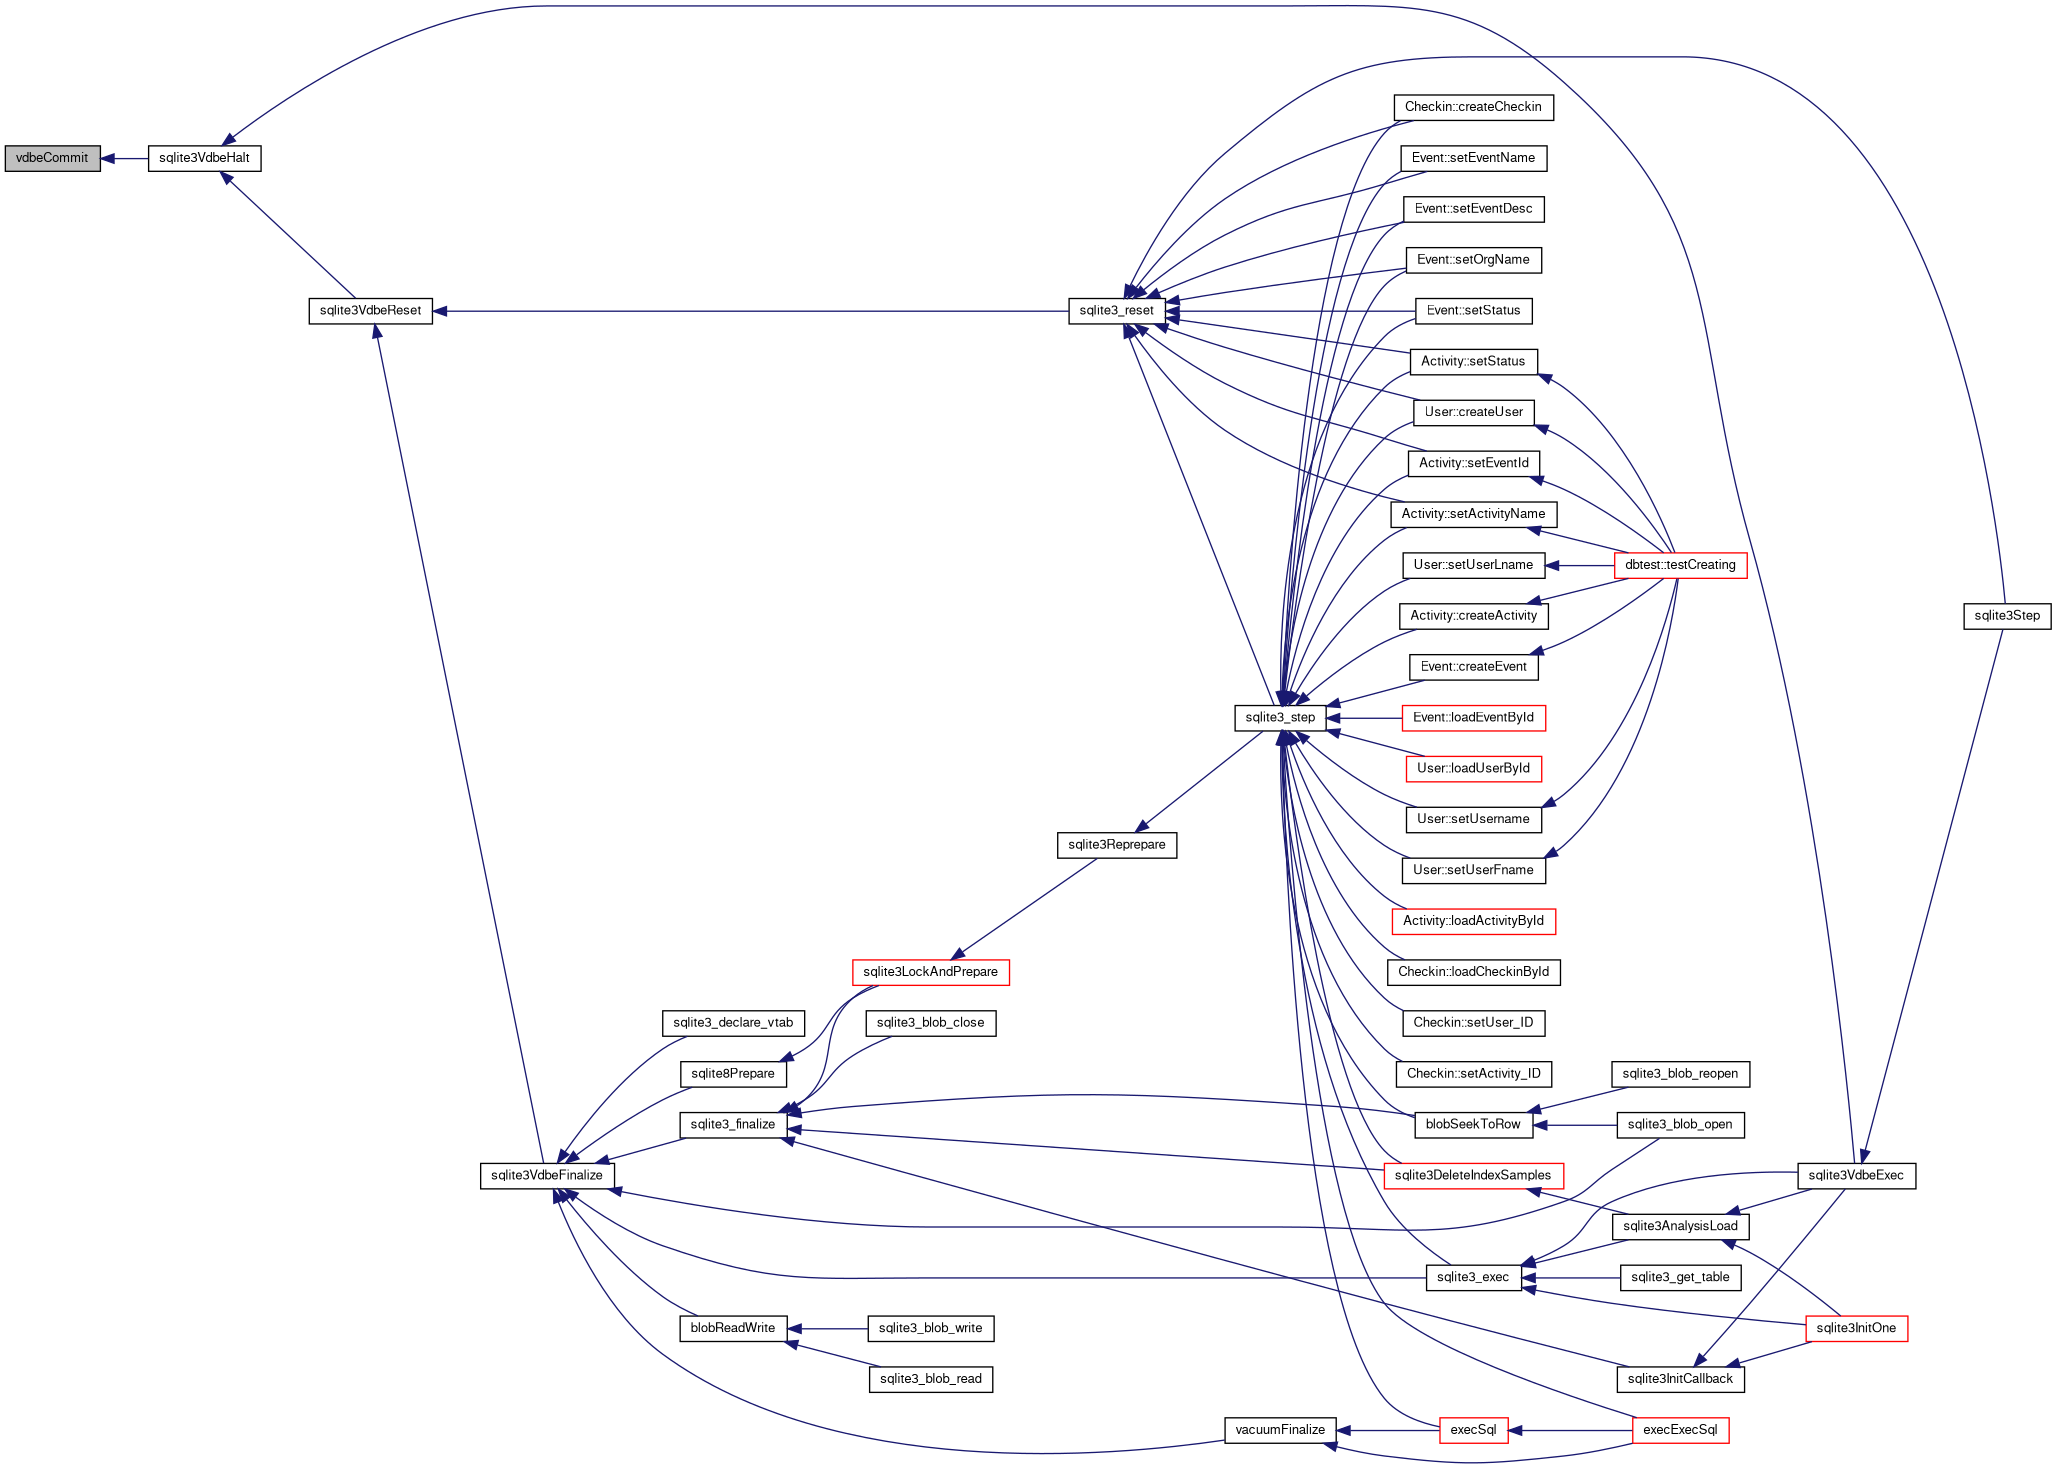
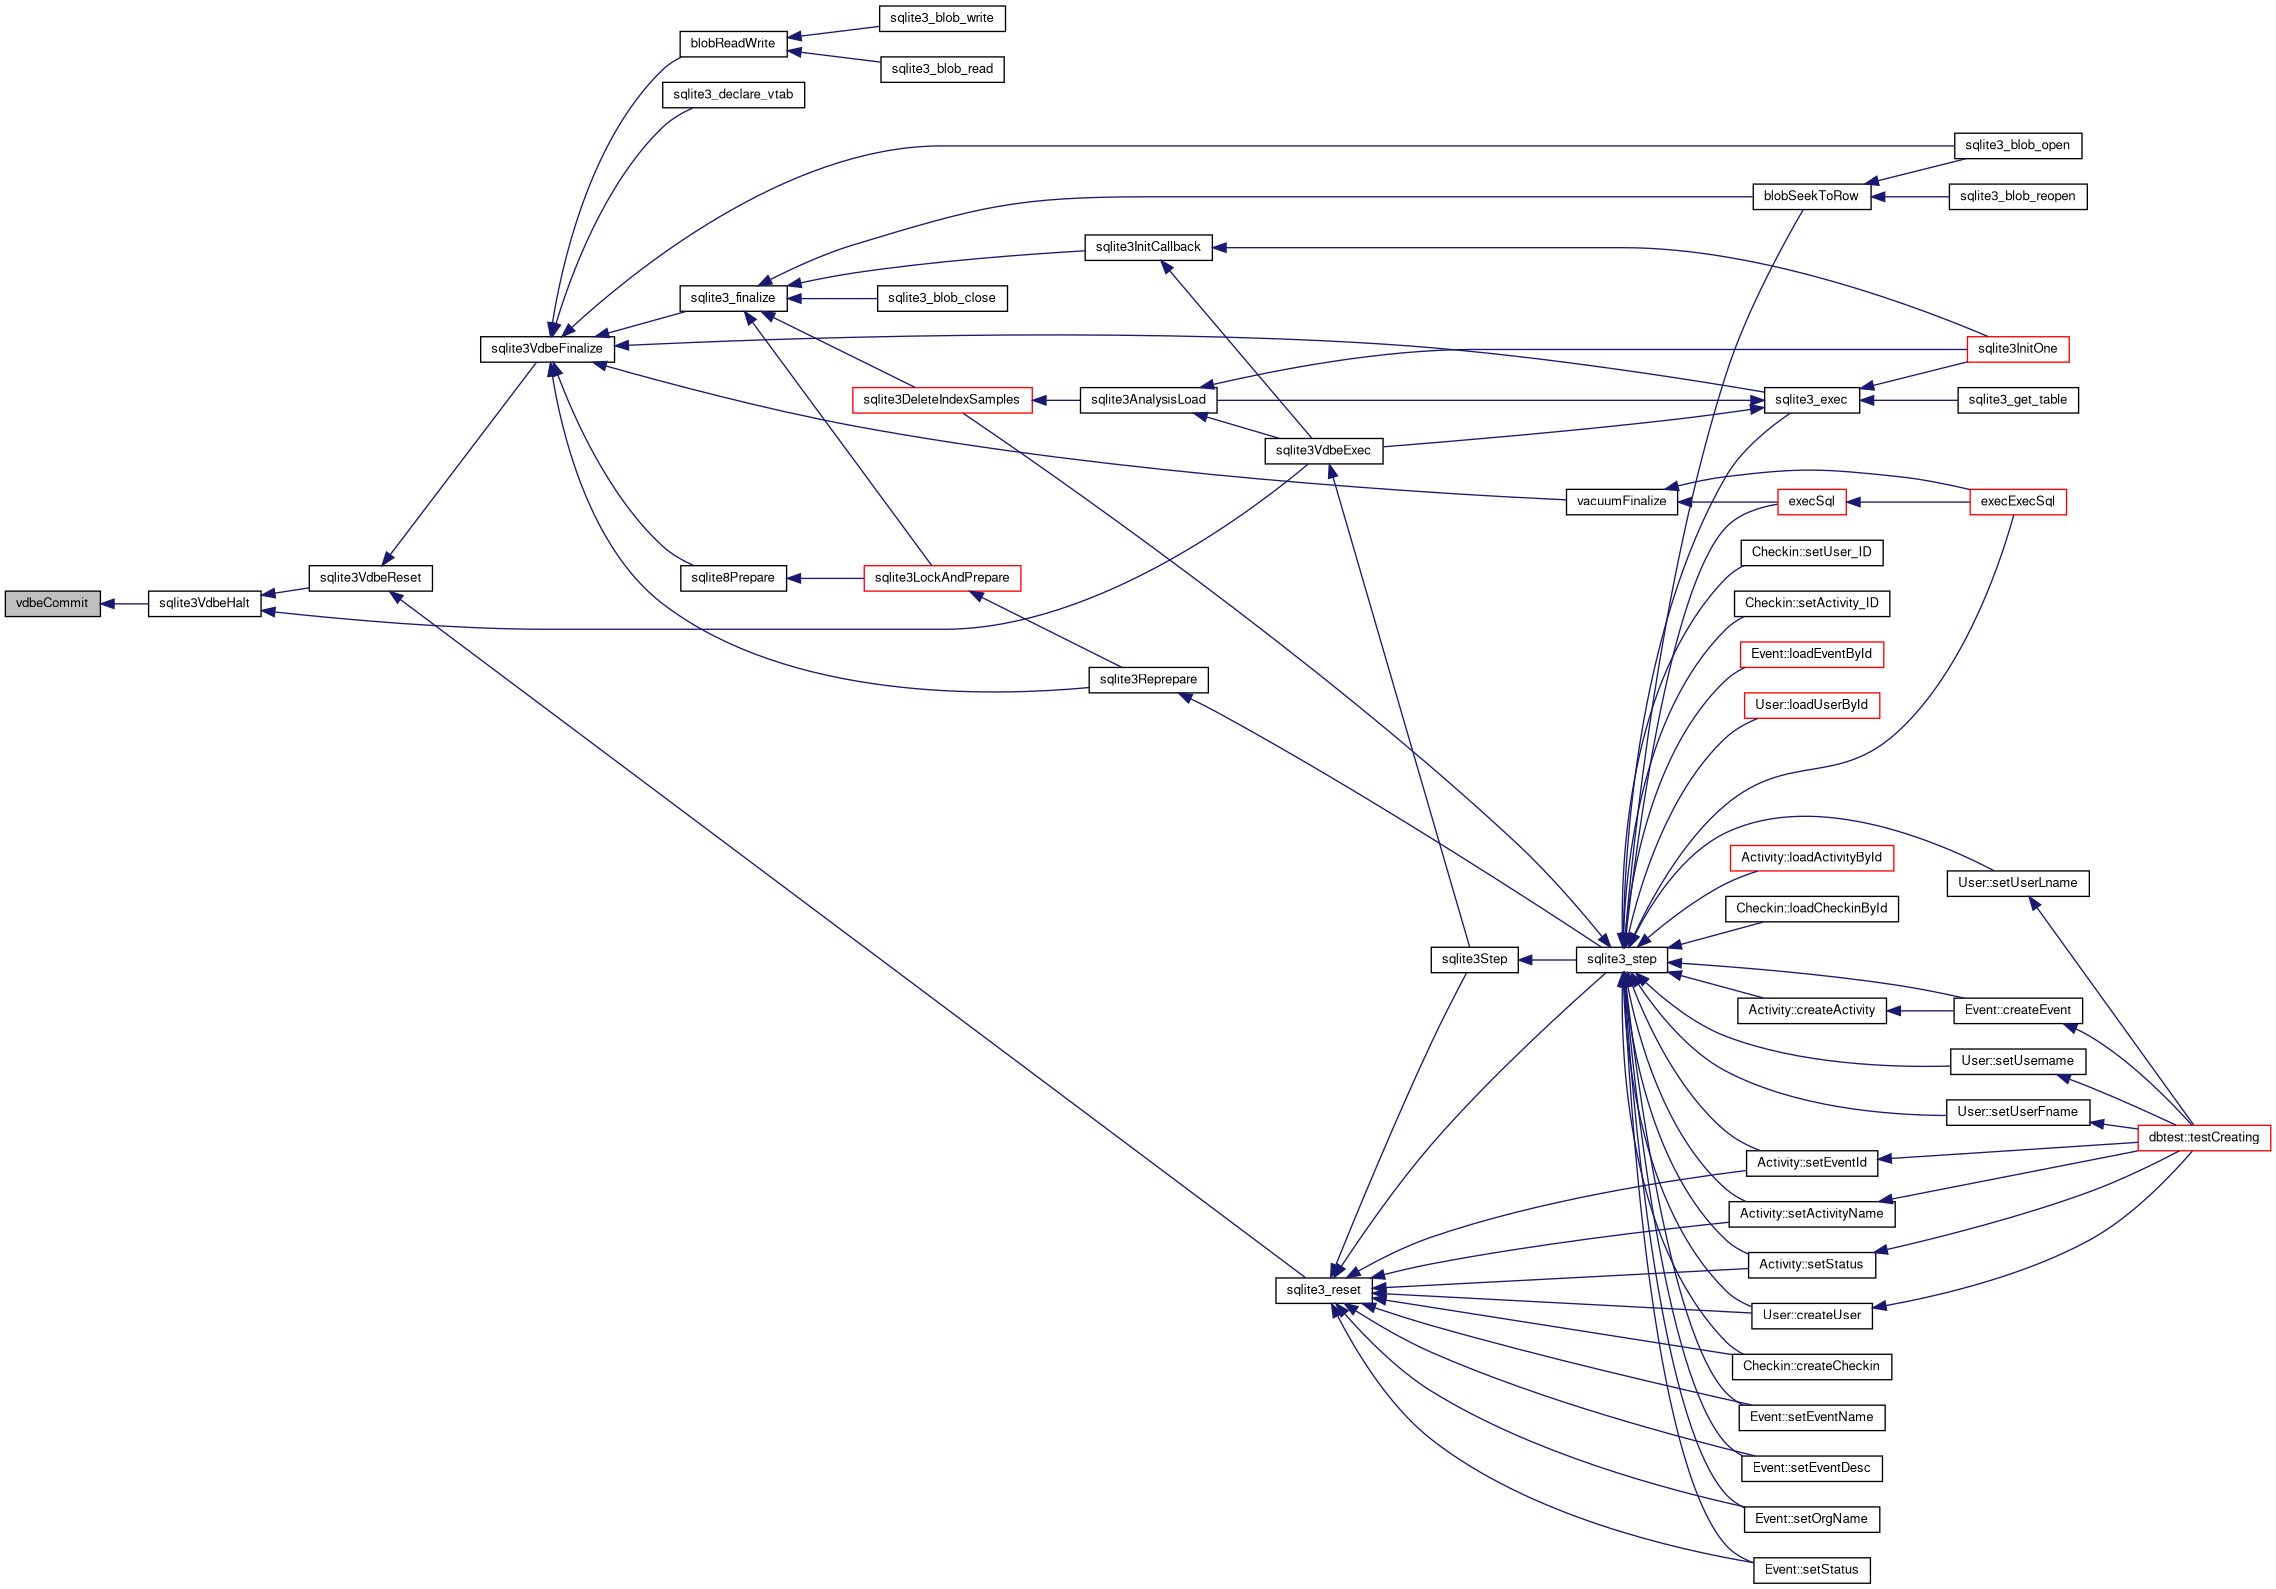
edge "dbtest::testCreating" -> "Activity::createActivity": now "Event::createEvent" -> "Activity::createActivity"
edge "sqlite3Reprepare" -> "sqlite3VdbeFinalize": added
edge "sqlite3_step" -> "sqlite3Step": added
